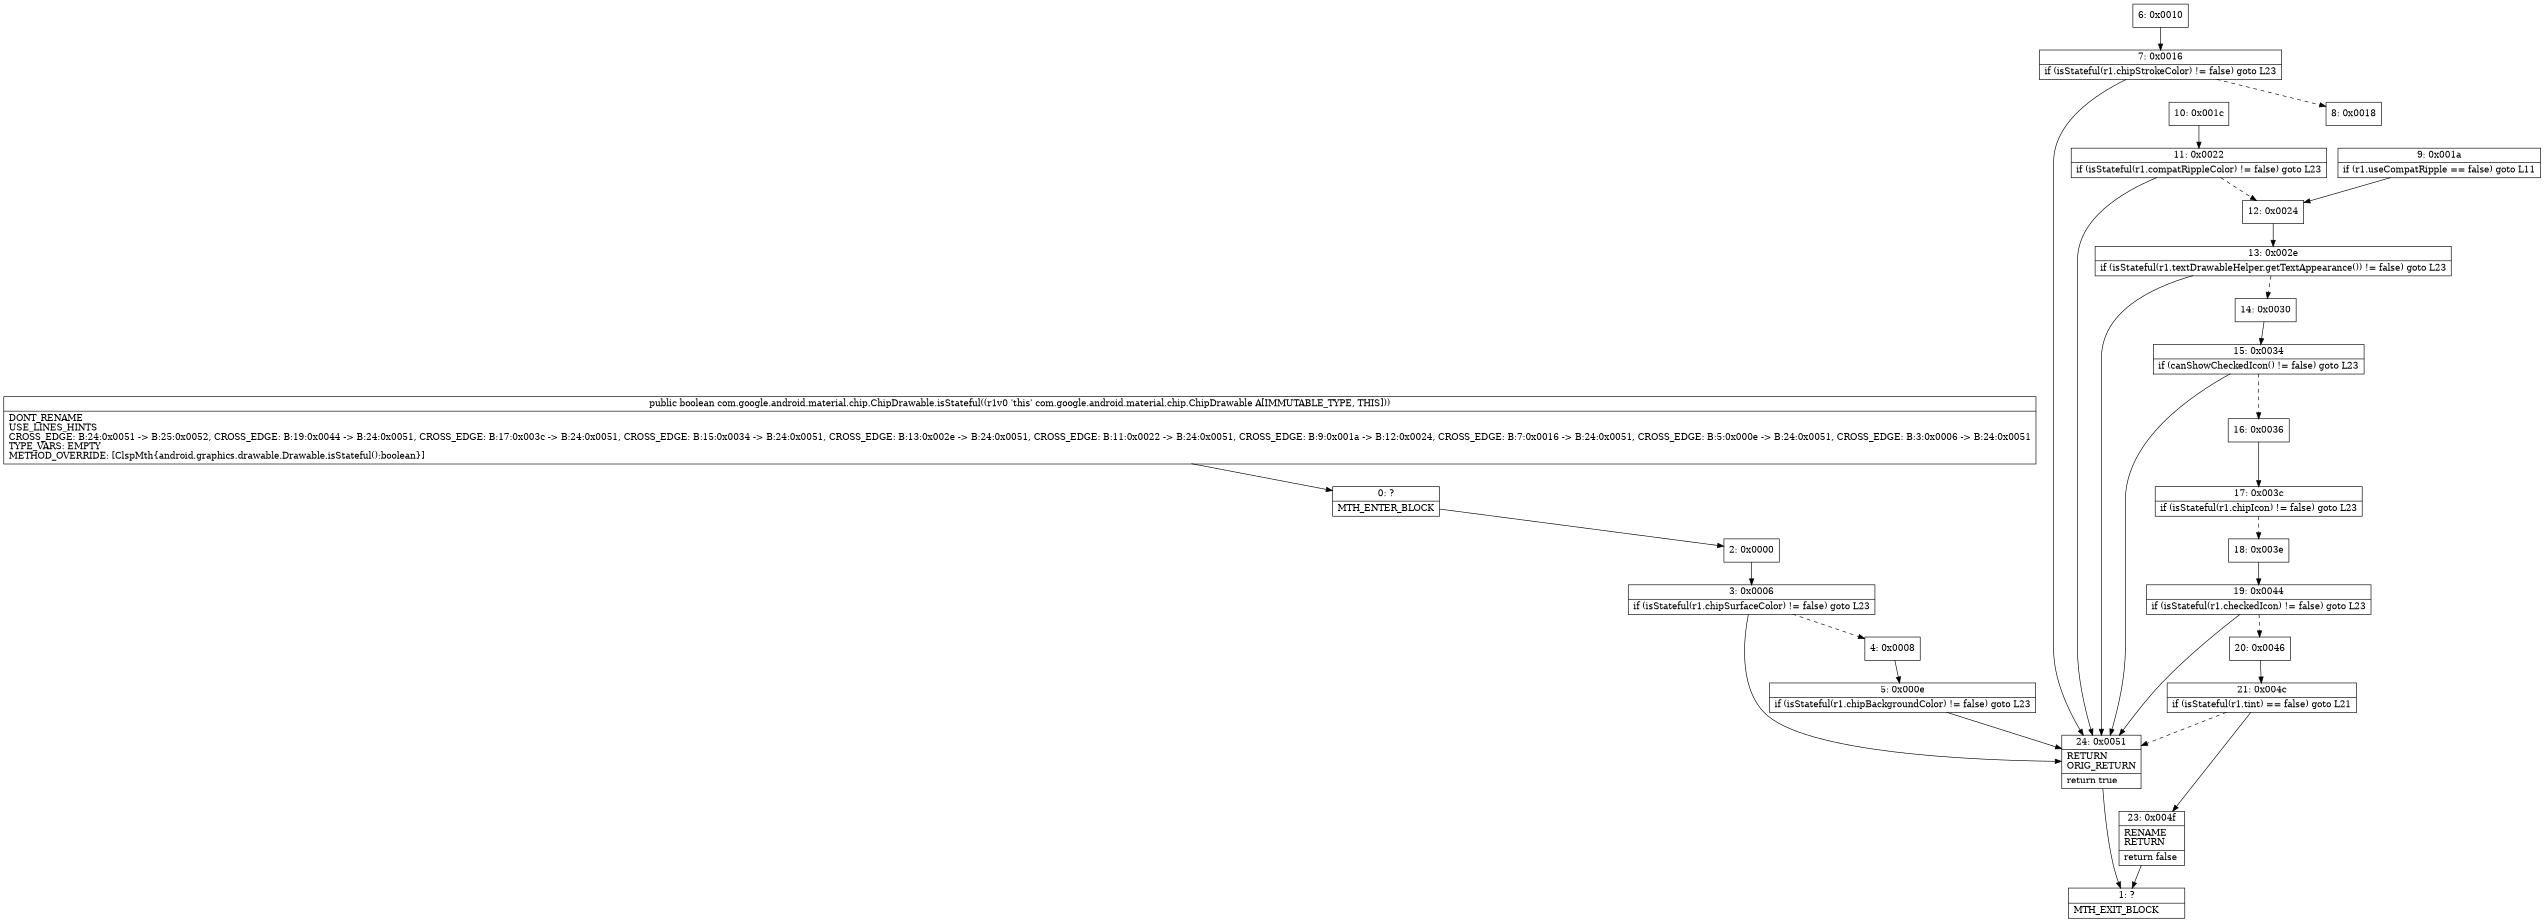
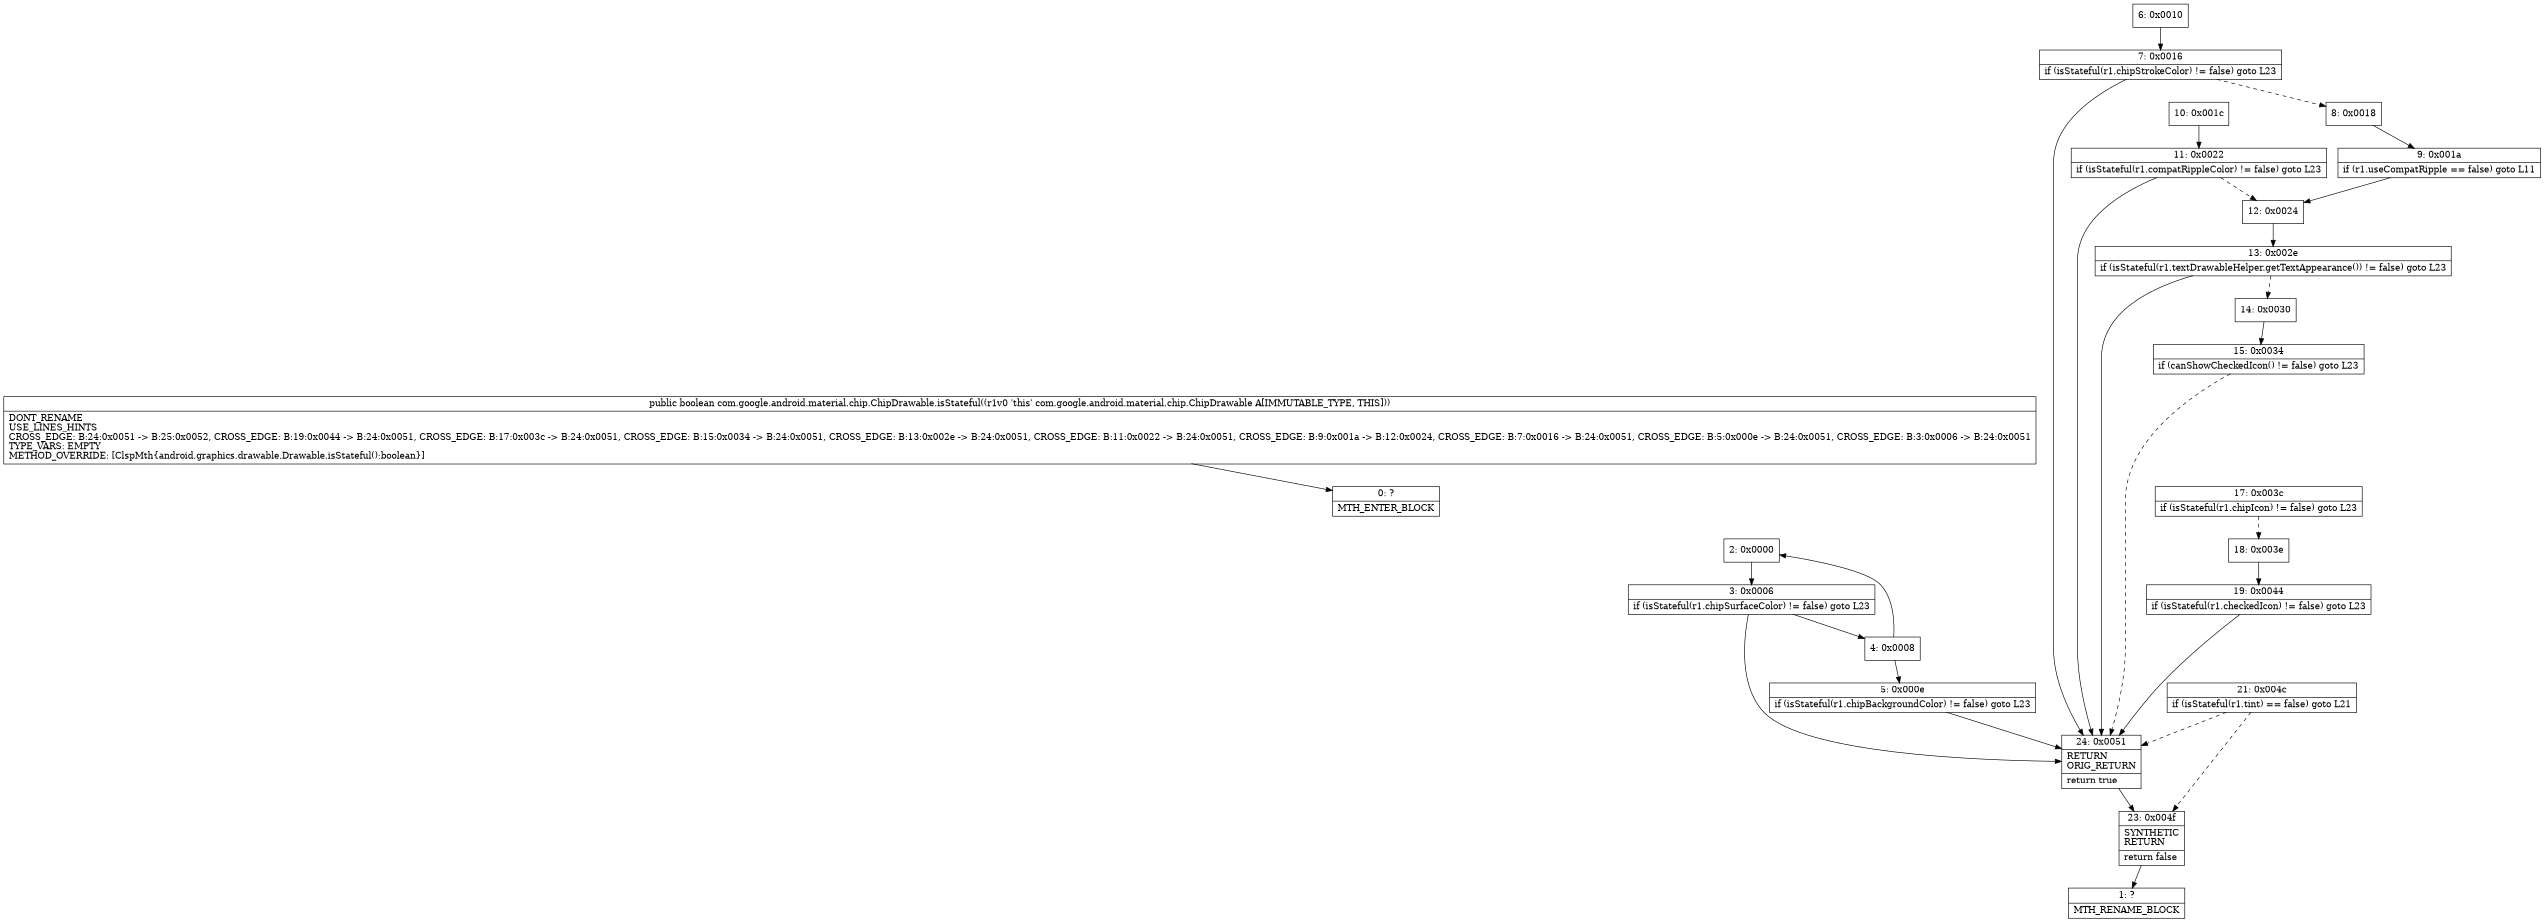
edge "8: 0x0018" -> "9: 0x001a": added
node "16: 0x0036": removed
edge "0: ?" -> "2: 0x0000": now "4: 0x0008" -> "2: 0x0000"
edge "15: 0x0034" -> "24: 0x0051": style solid -> dashed
edge "3: 0x0006" -> "4: 0x0008": style dashed -> solid
node "20: 0x0046": removed
edge "21: 0x004c" -> "23: 0x004f": style solid -> dashed
node "23: 0x004f": text "RENAME" -> "SYNTHETIC"
edge "24: 0x0051" -> "1: ?": now "24: 0x0051" -> "23: 0x004f"
node "1: ?": text "MTH_EXIT_BLOCK" -> "MTH_RENAME_BLOCK"
